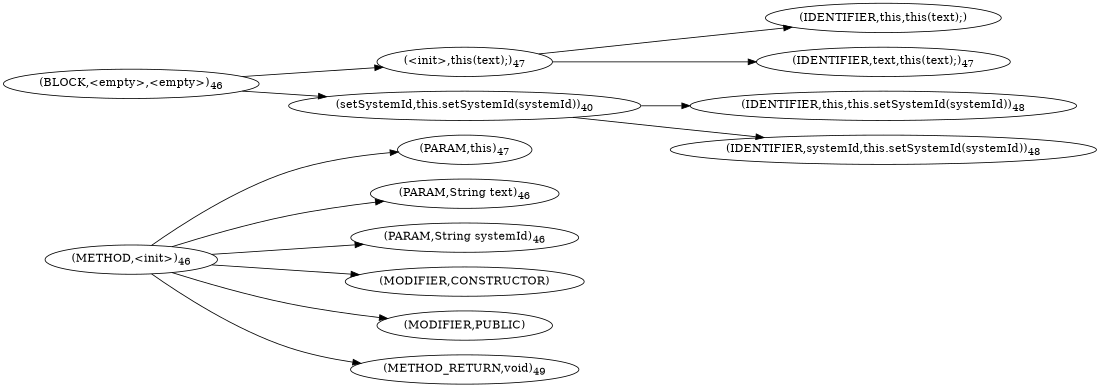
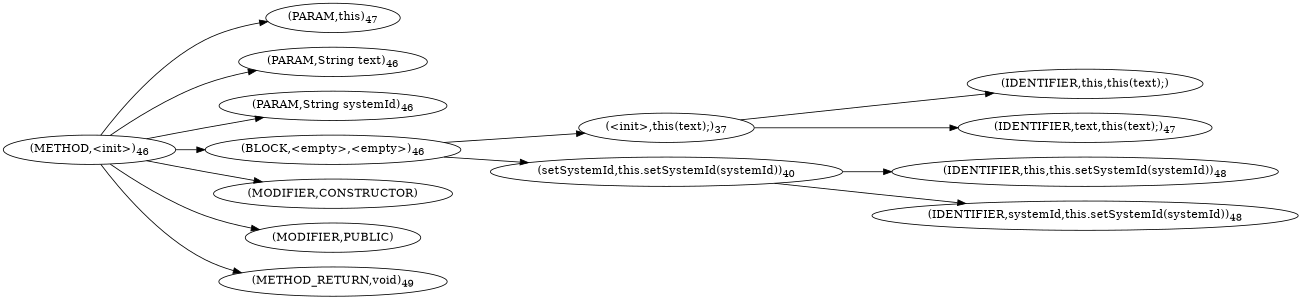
node "(<init>,this(text);)": text "47" -> "37"
edge "(METHOD,<init>)" -> "(BLOCK,<empty>,<empty>)": added
